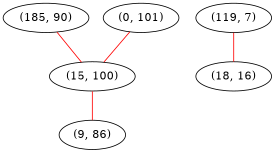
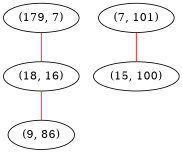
node "(185, 90)": removed
node "(0, 101)": label "(0, 101)" -> "(7, 101)"
node "(119, 7)": label "(119, 7)" -> "(179, 7)"
edge "(15, 100)" -- "(9, 86)": now "(18, 16)" -- "(9, 86)"
